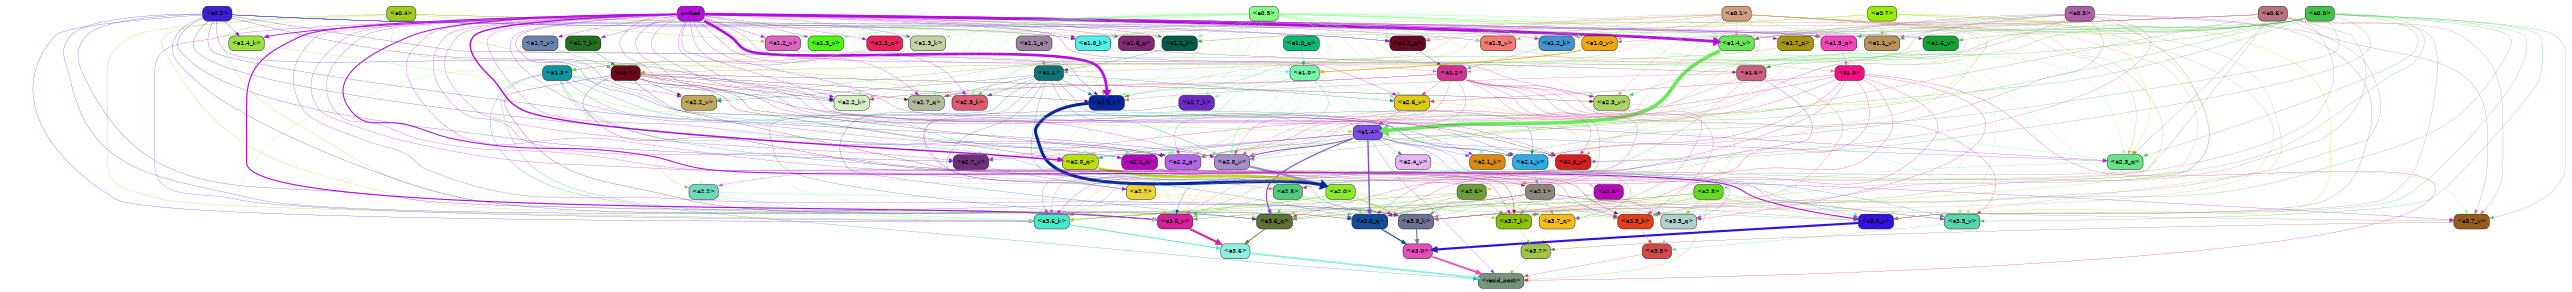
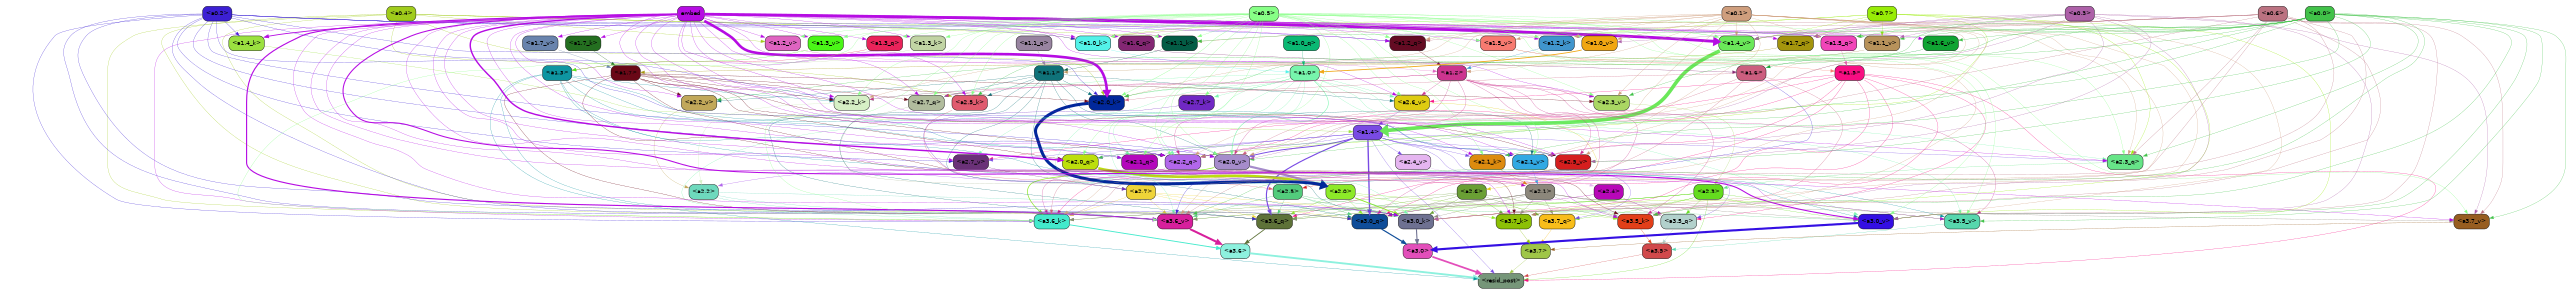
edge "<a0.1>" -> "<a3.5_k>": now "<a1.5_v>" -> "<a3.5_k>"
edge "<a1.2>" -> "<a3.0_k>": removed
edge "<a2.0>" -> "<a3.6_k>": now "<a2.0_v>" -> "<a3.6_k>"
